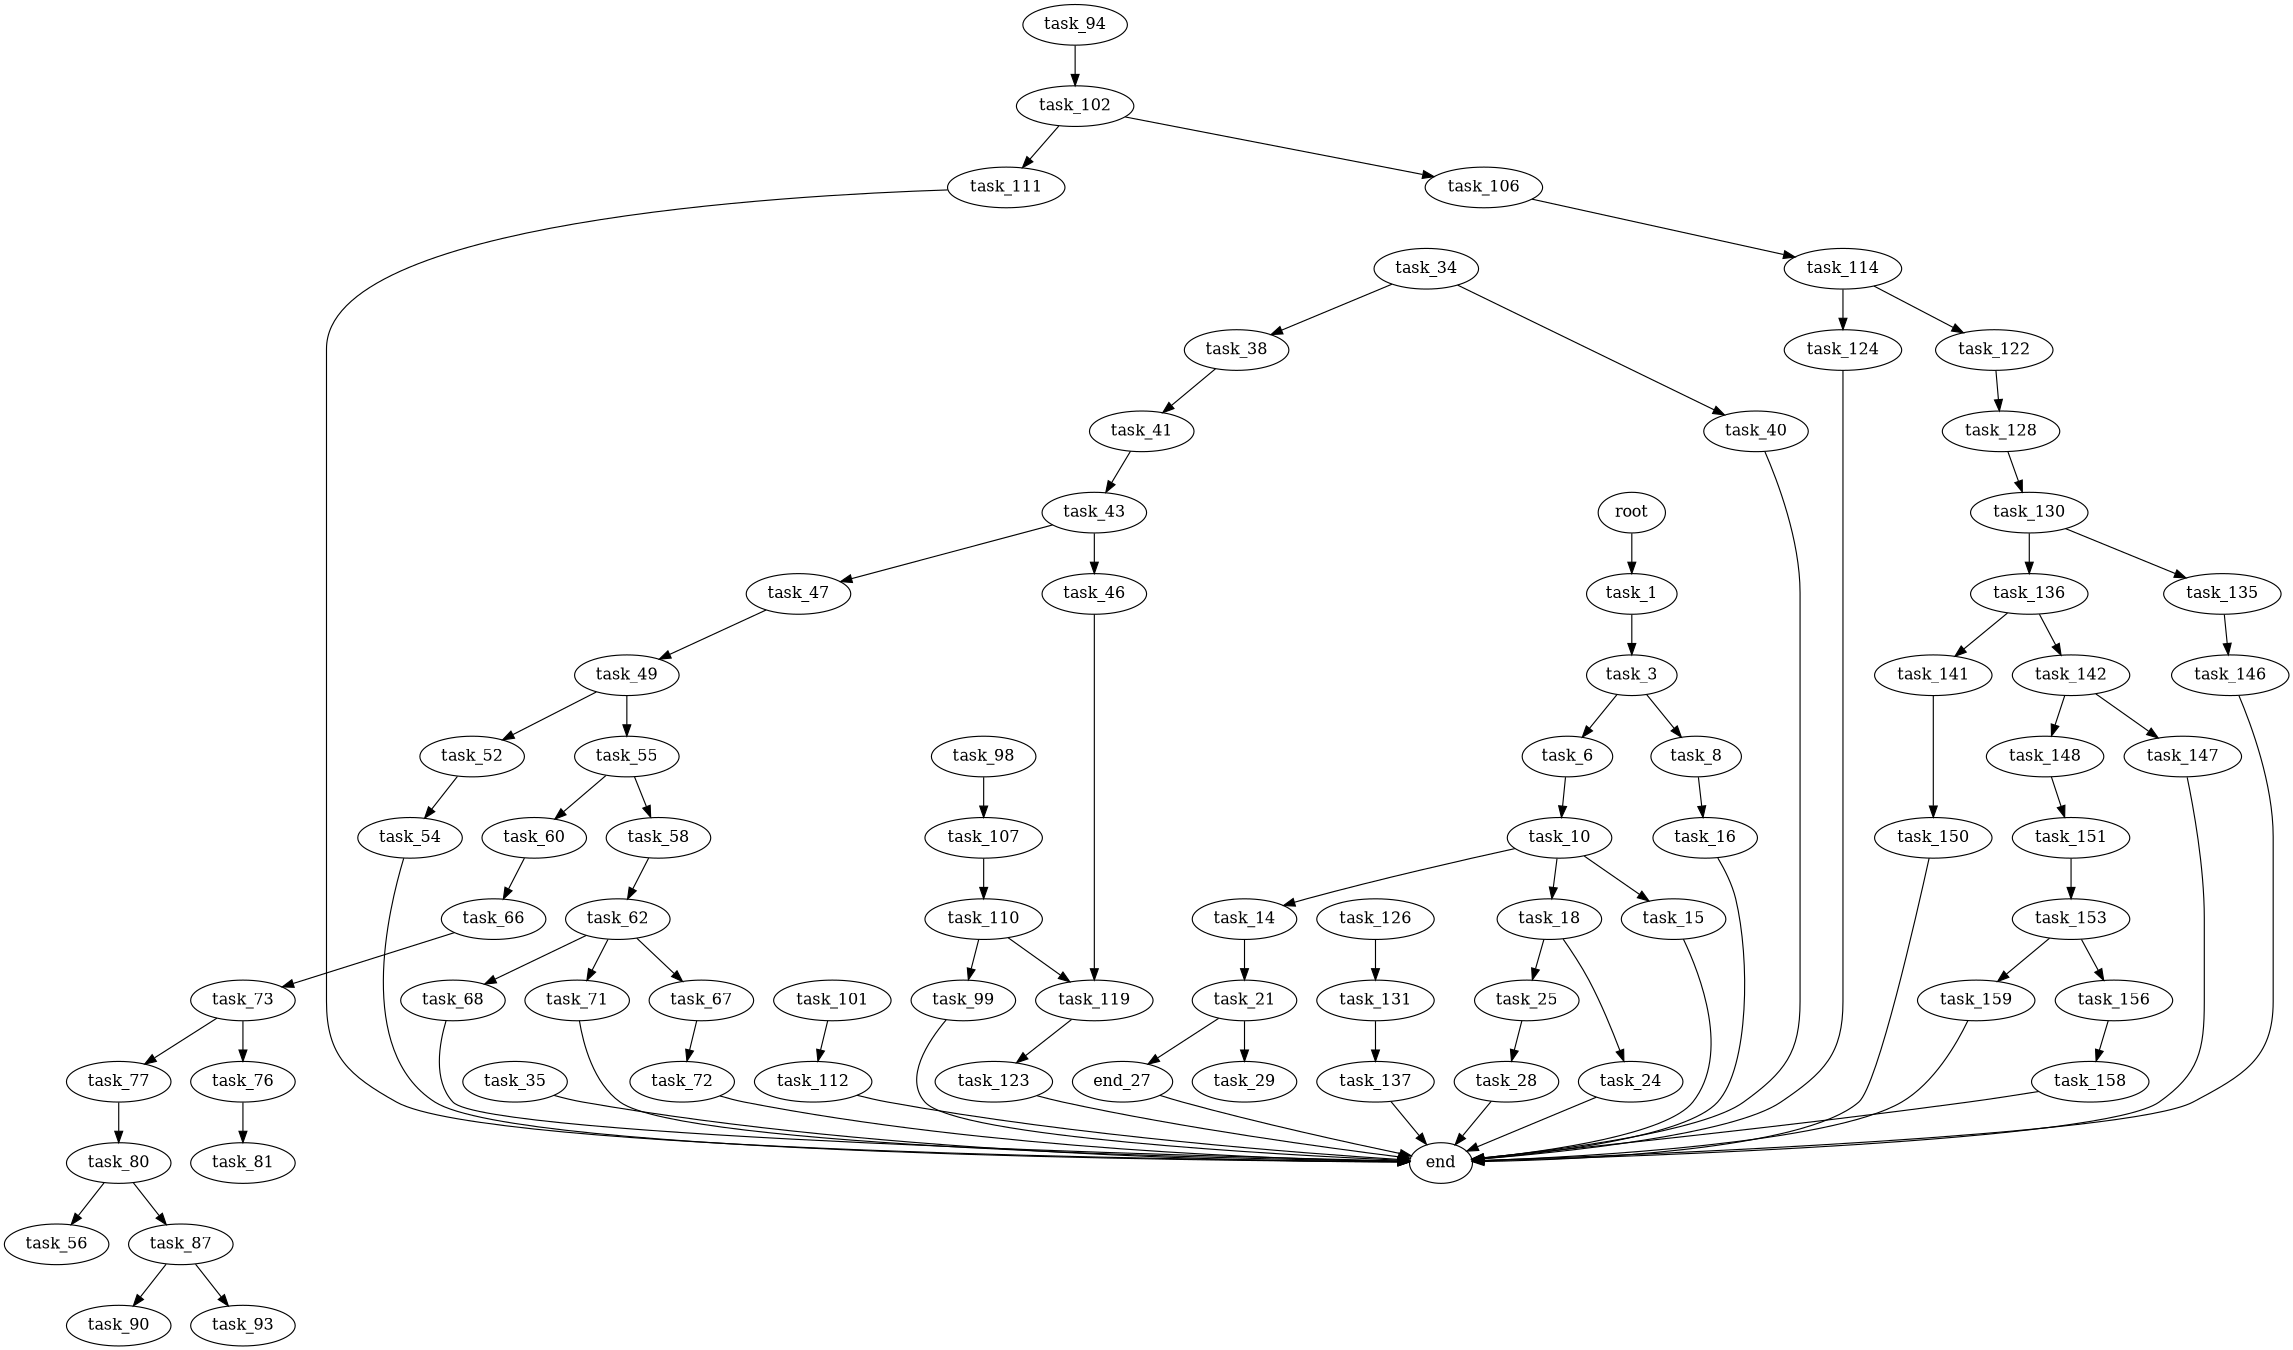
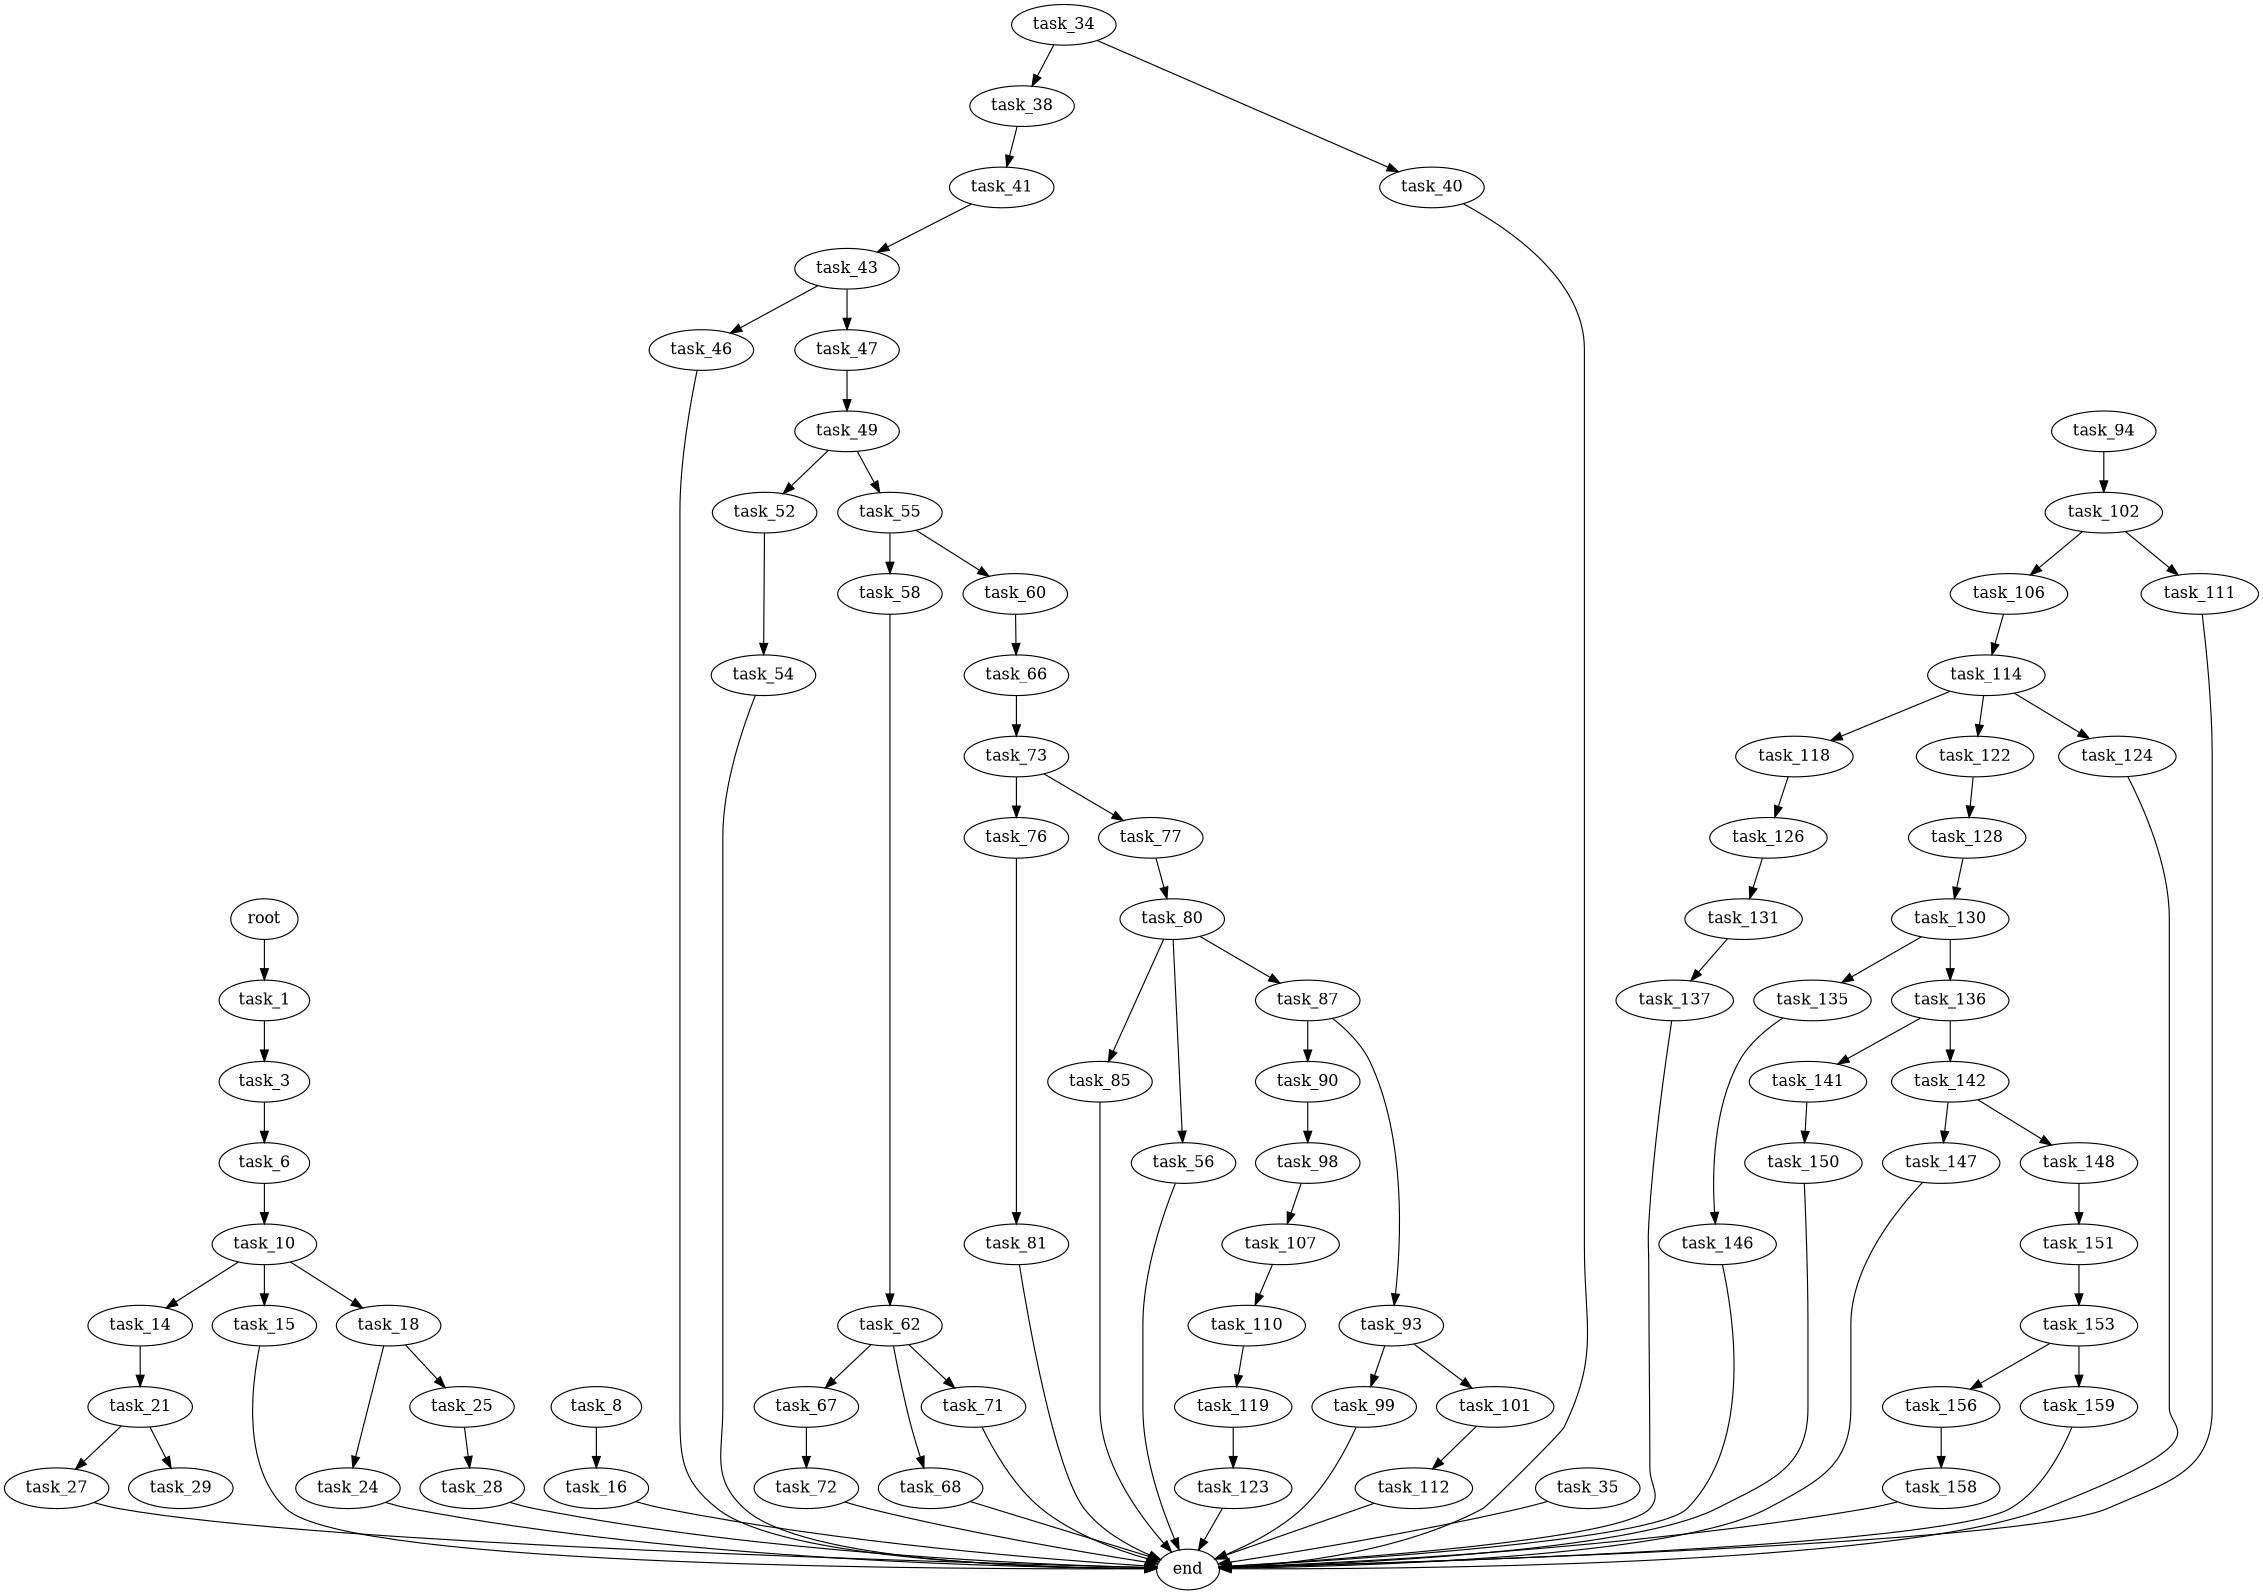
edge "task_3" -> "task_8": removed
node "task_118": added
edge "task_46" -> "task_119": now "task_46" -> "end"
edge "task_110" -> "task_99": now "task_93" -> "task_99"
node "task_85": added
node "end_27": label "end_27" -> "task_27"
edge "task_90" -> "task_98": added
edge "task_56" -> "end": added
edge "task_93" -> "task_101": added
edge "task_81" -> "end": added
